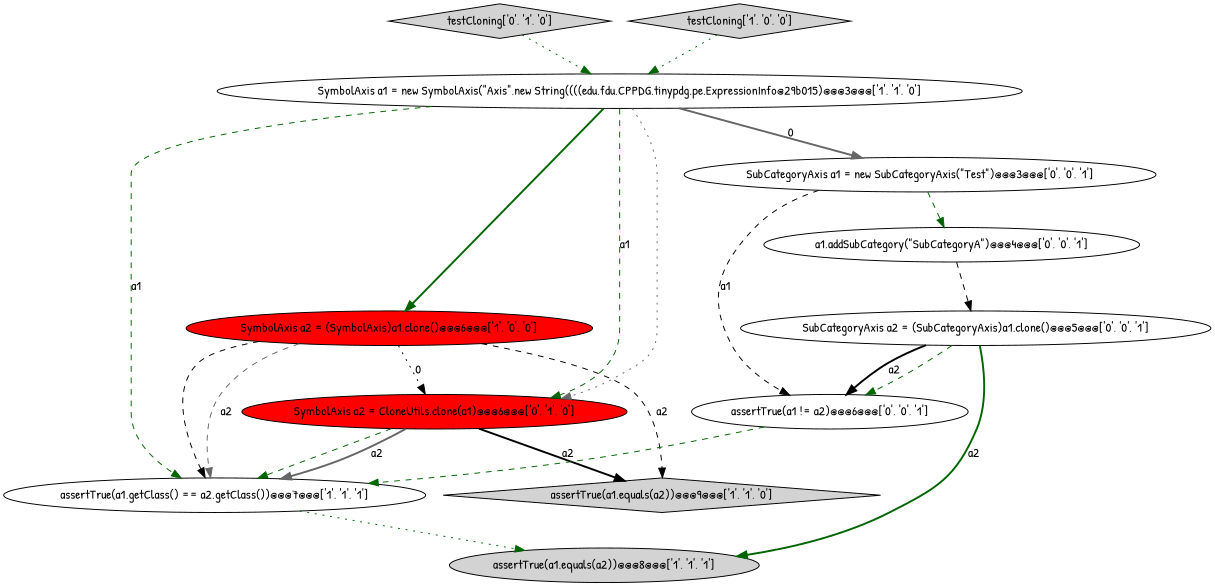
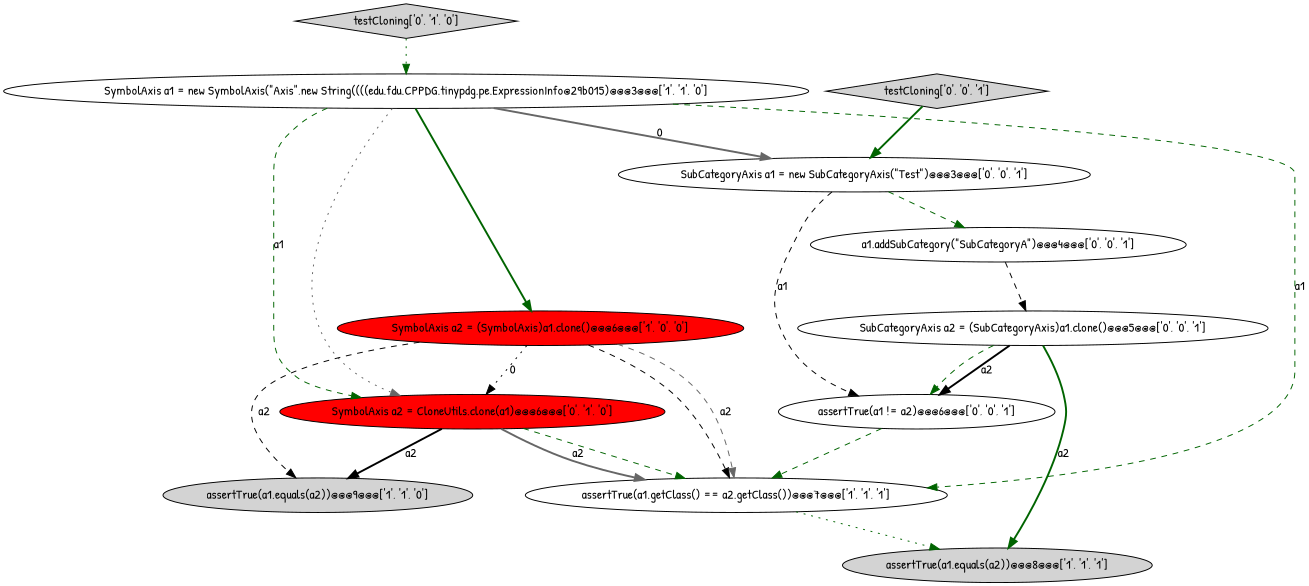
node "testCloning['1', '0', '0']": removed
node "testCloning['0', '0', '1']": added
node "assertTrue(a1.equals(a2))@@@9@@@['1', '1', '0']": shape diamond -> ellipse
